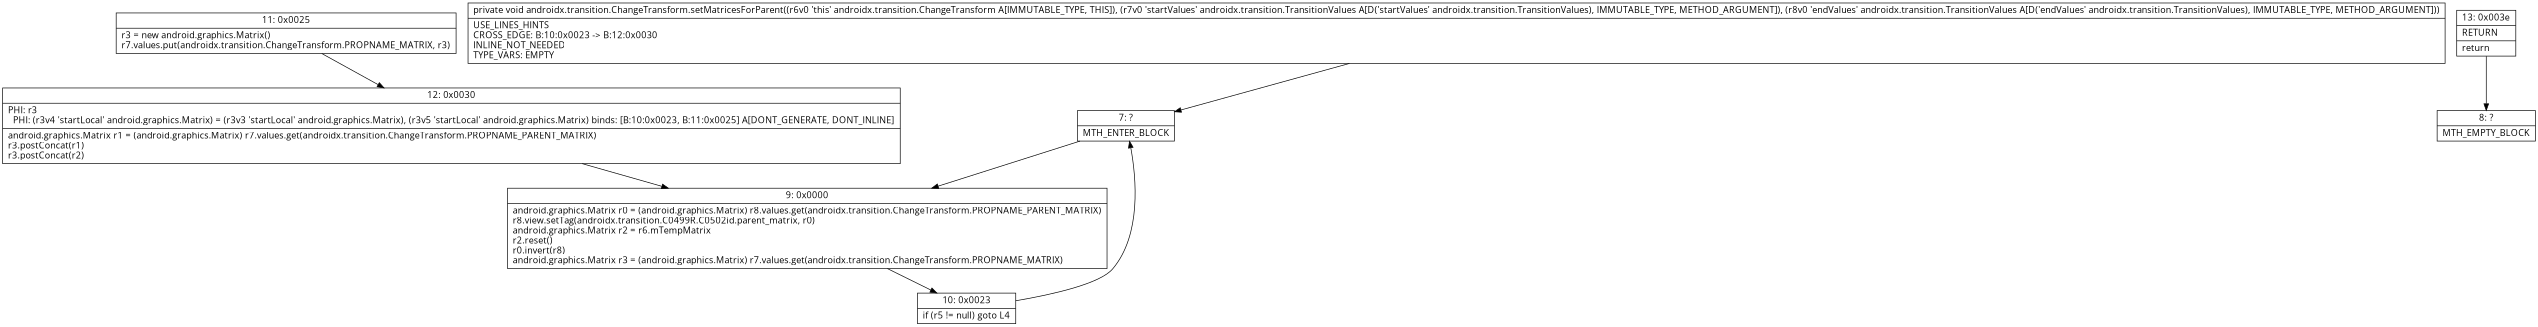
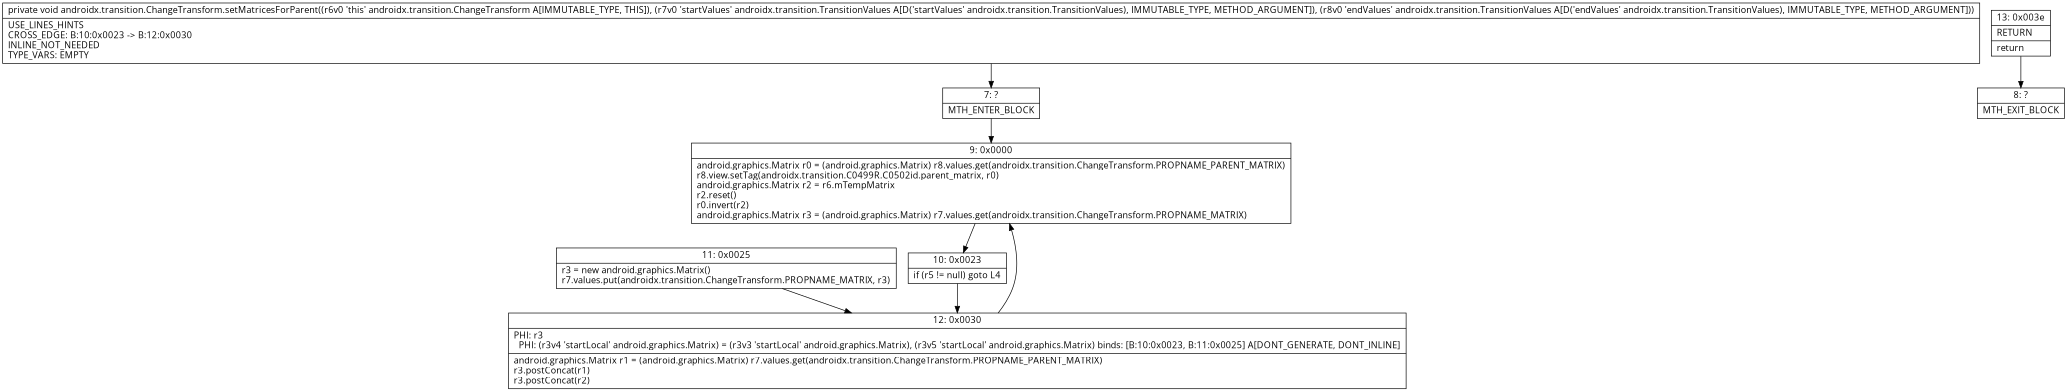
node "8: ?": text "MTH_EMPTY_BLOCK" -> "MTH_EXIT_BLOCK"
node "9: 0x0000": text "r0.invert(r8)" -> "r0.invert(r2)"
edge "10: 0x0023" -> "7: ?": now "10: 0x0023" -> "12: 0x0030"
